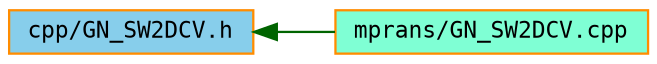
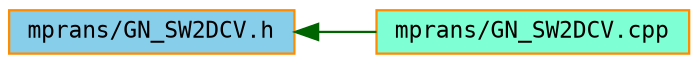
node "cpp/GN_SW2DCV.h": label "cpp/GN_SW2DCV.h" -> "mprans/GN_SW2DCV.h"
